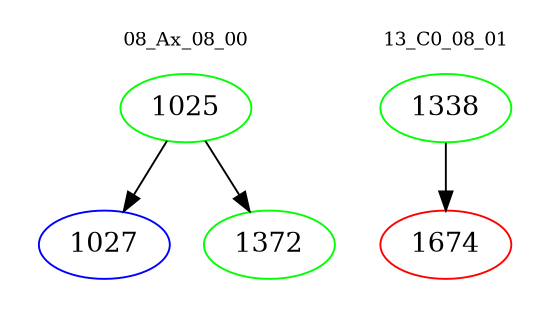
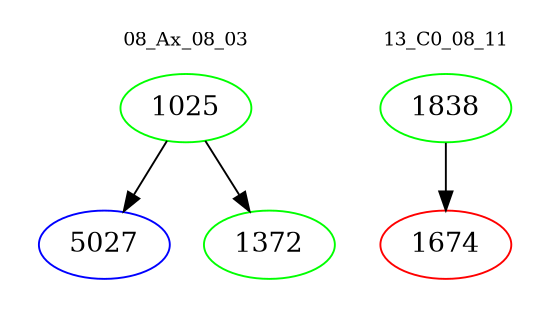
cluster "08_Ax_08_00": label "08_Ax_08_00" -> "08_Ax_08_03"
cluster "13_C0_08_01": label "13_C0_08_01" -> "13_C0_08_11"
node "1338": label "1338" -> "1838"
node "1027": label "1027" -> "5027"
